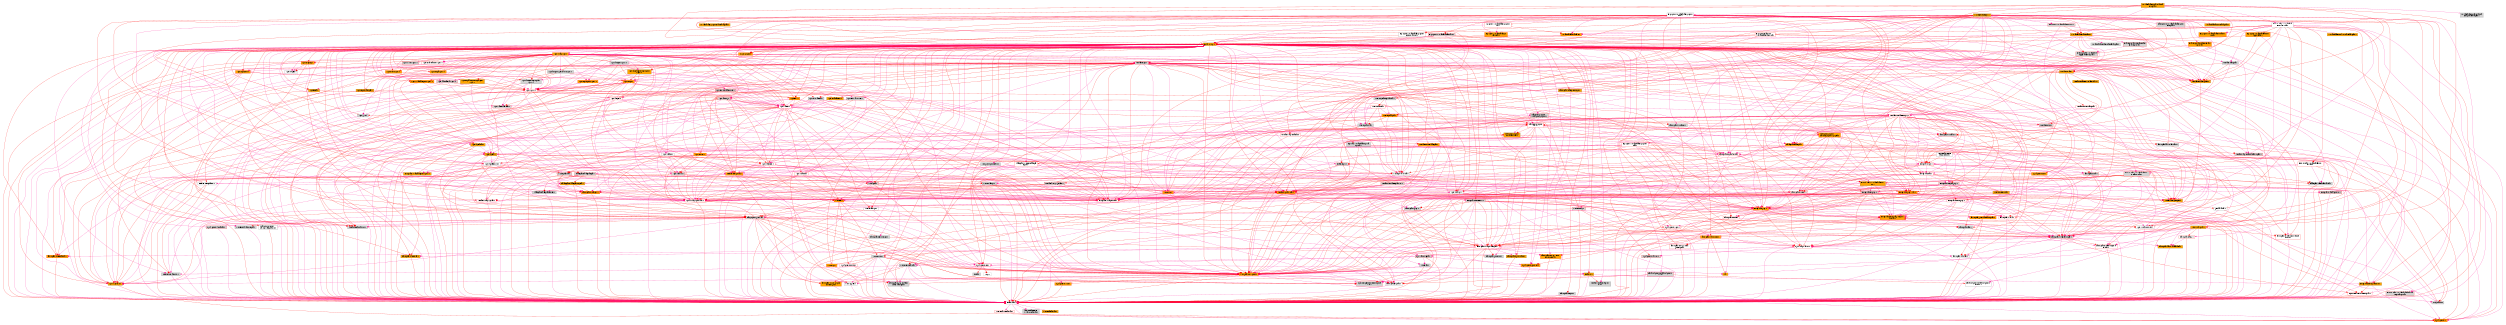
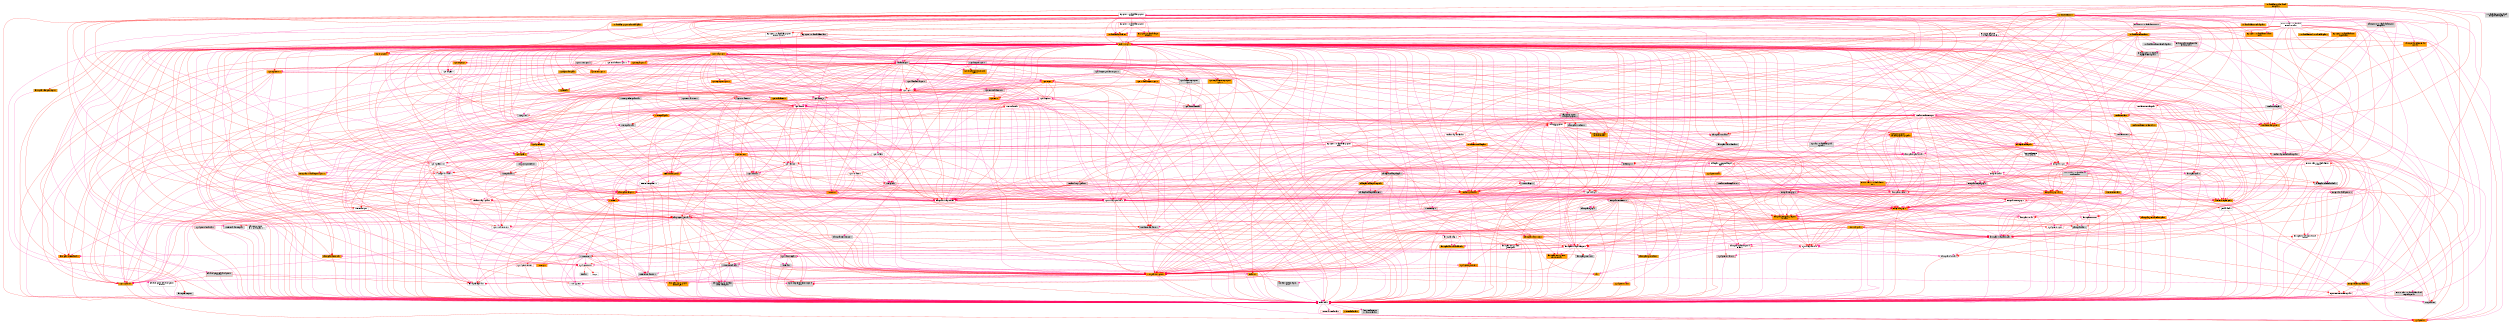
edge "UObject/UObjectGlobals.h" -> "UObject/ObjectMacros.h": added
edge "Math/Vector.h" -> "Misc/DateTime.h": now "Math/Vector.h" -> "Math/NumericLimits.h"
